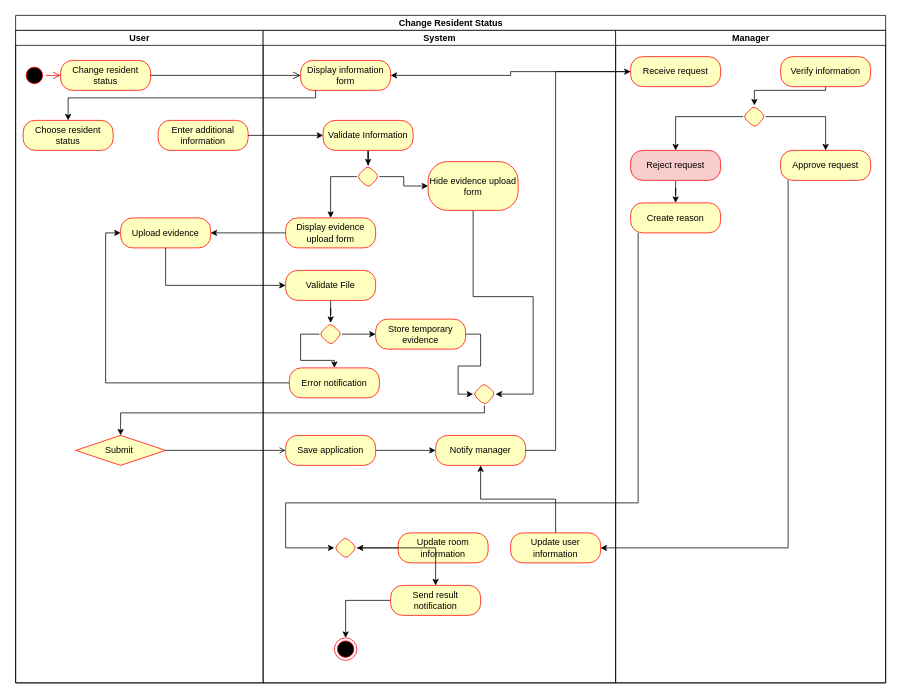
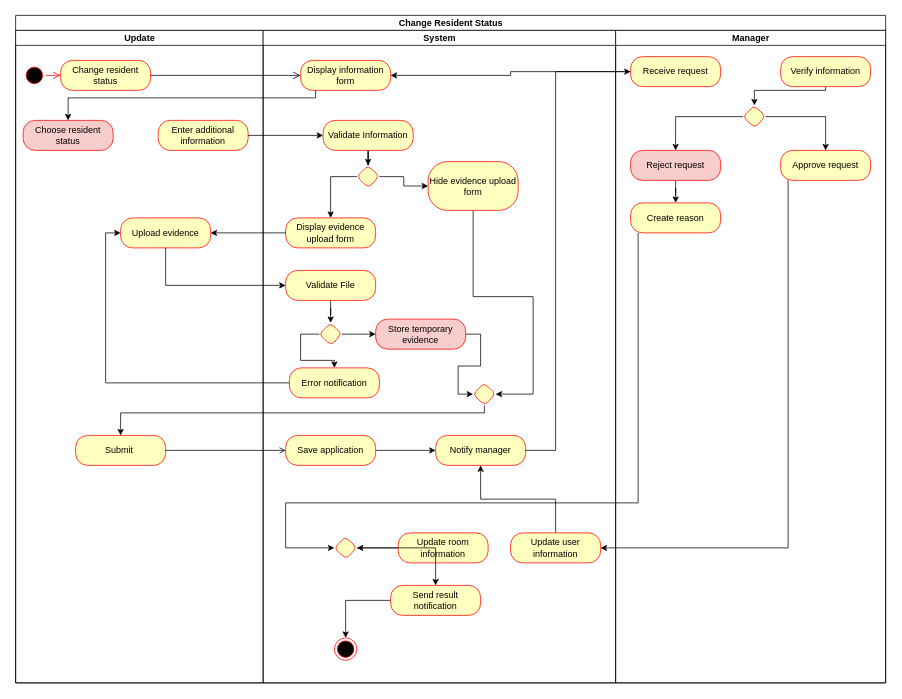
node "User": label "User" -> "Update"
node "Choose resident status": fillcolor #ffffc0 -> #f8cecc
node "Store temporary evidence": fillcolor #ffffc0 -> #f8cecc
node "Submit": shape diamond -> rounded rectangle
